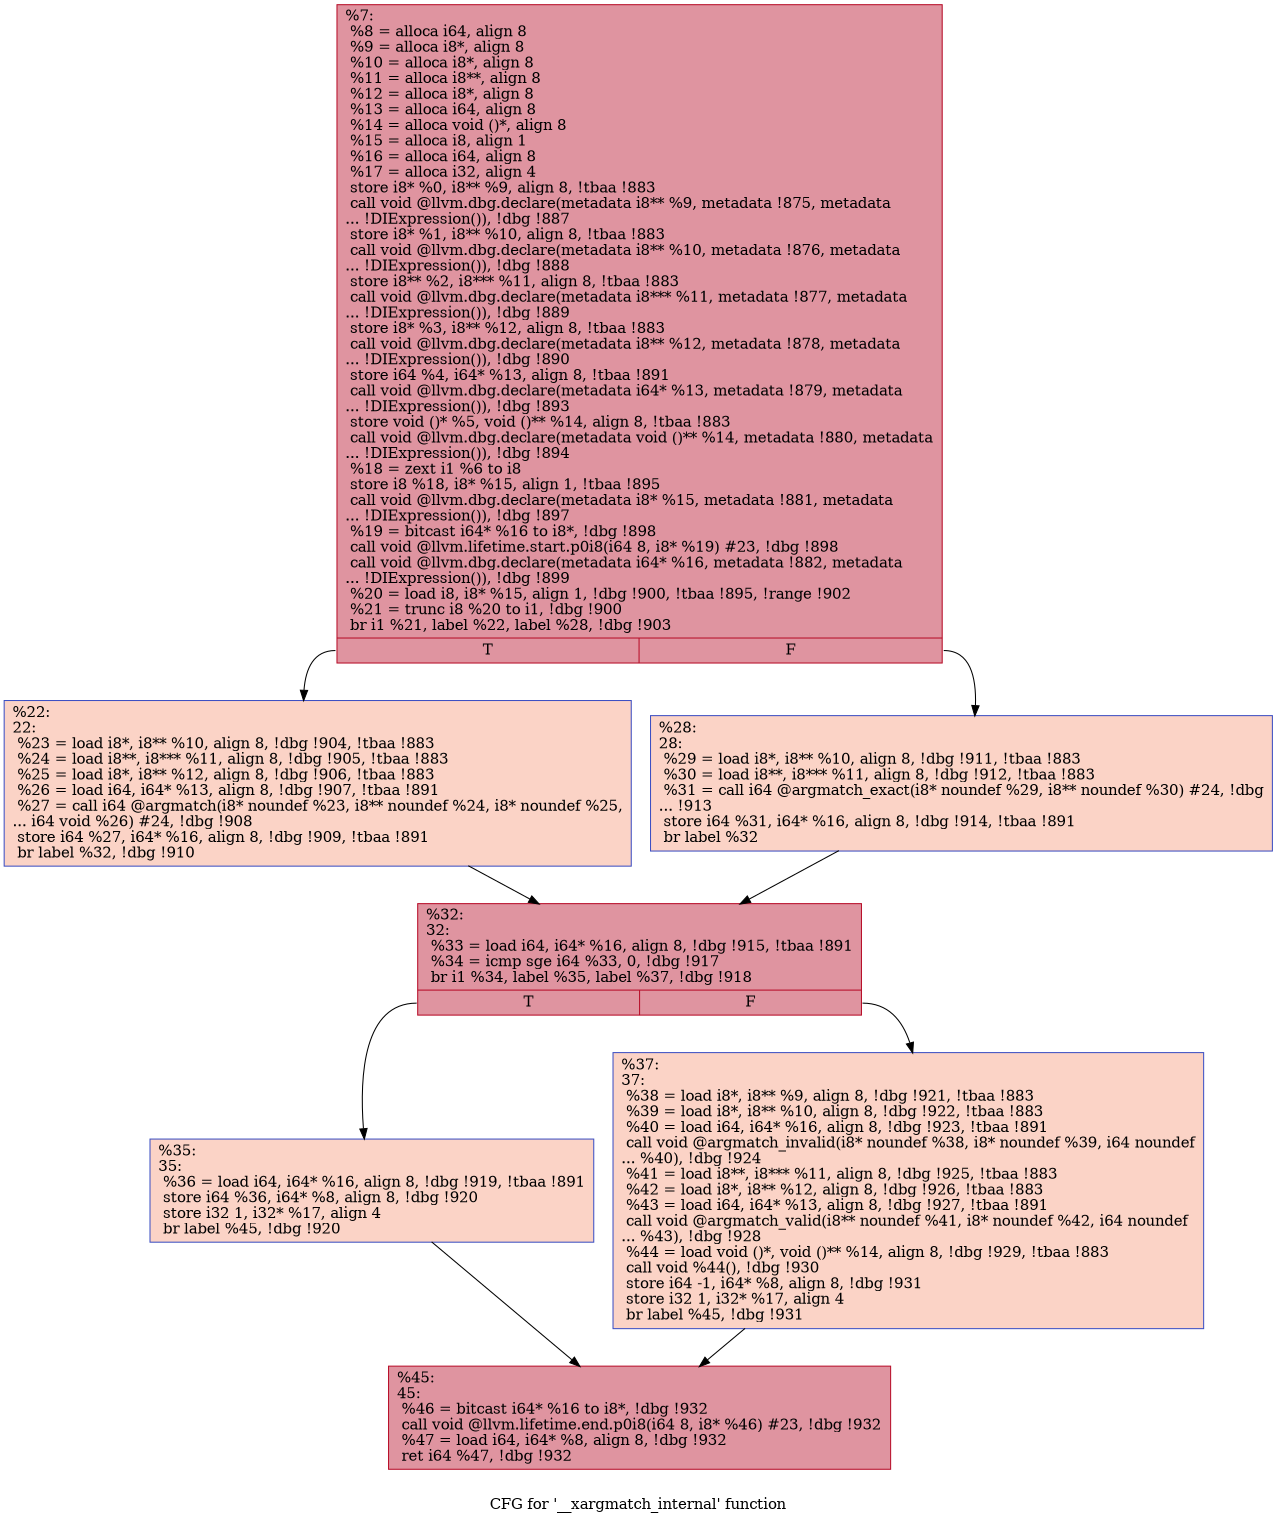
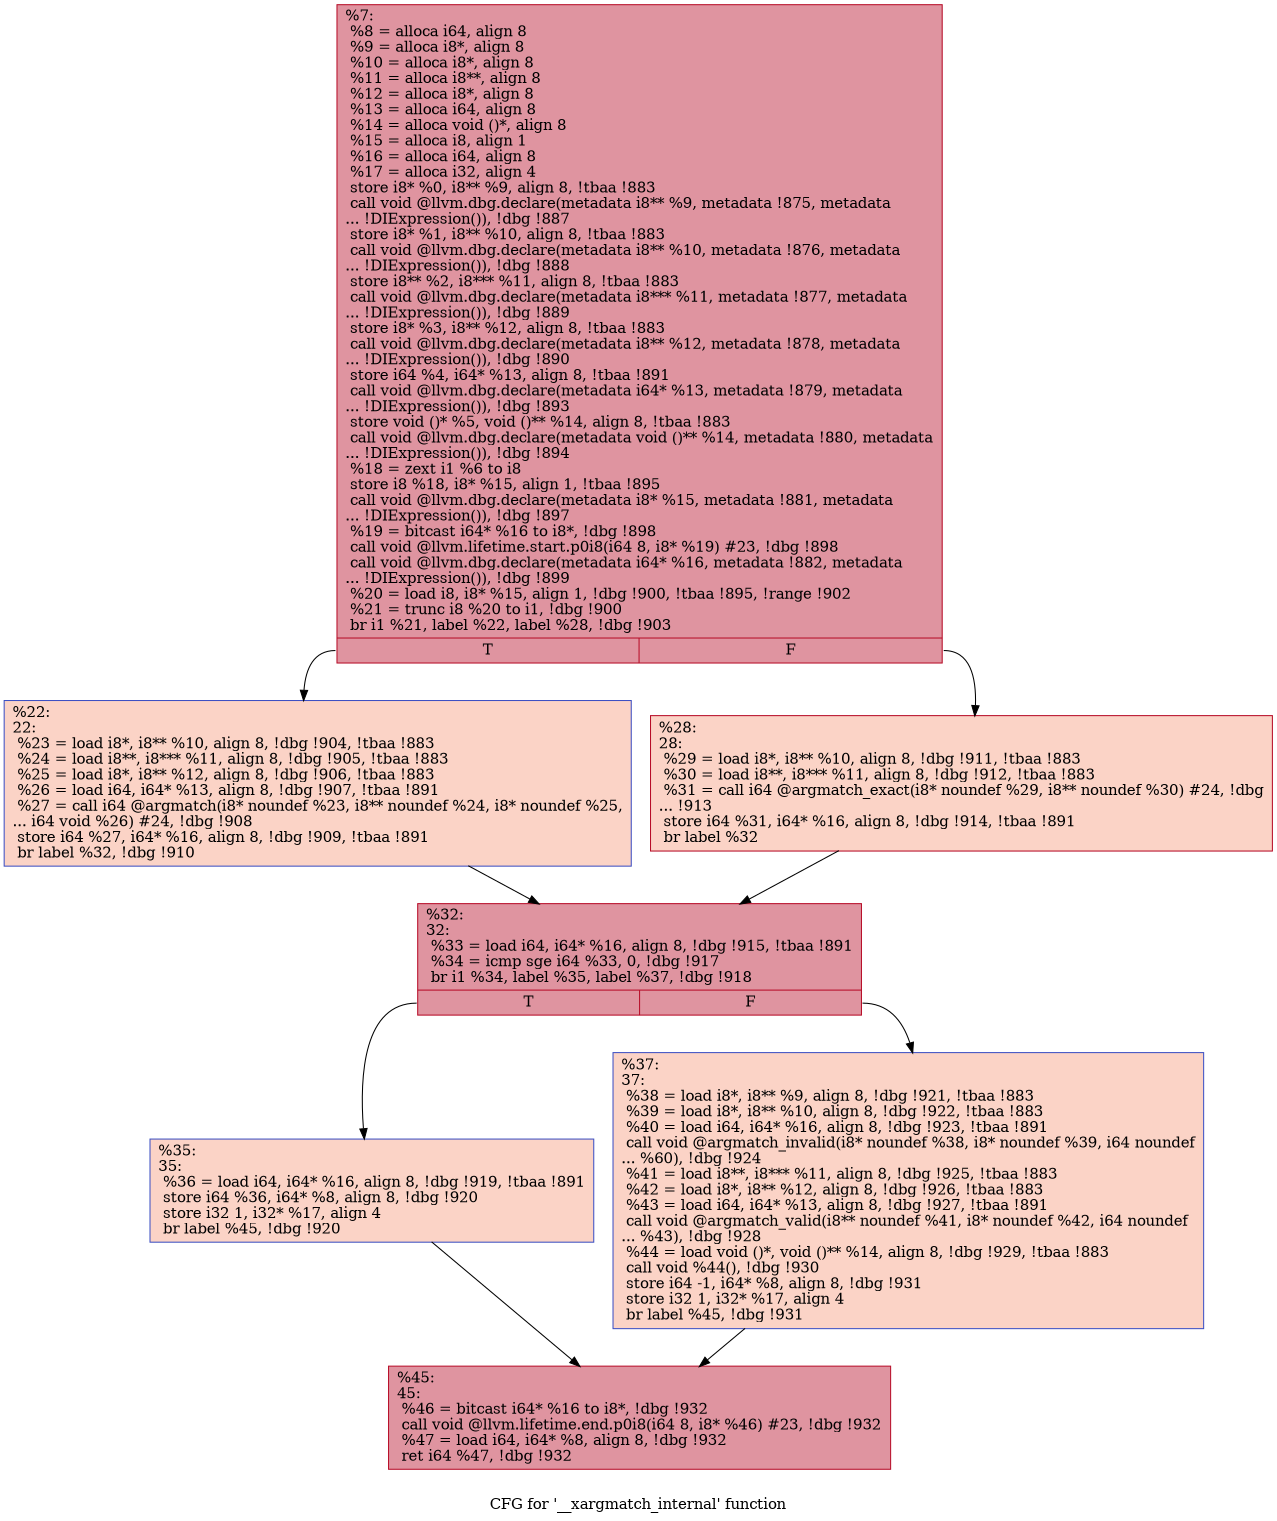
node "%28:": color #3d50c3ff -> #b70d28ff
node "%37:": text "... %40), !dbg !924" -> "... %60), !dbg !924"
